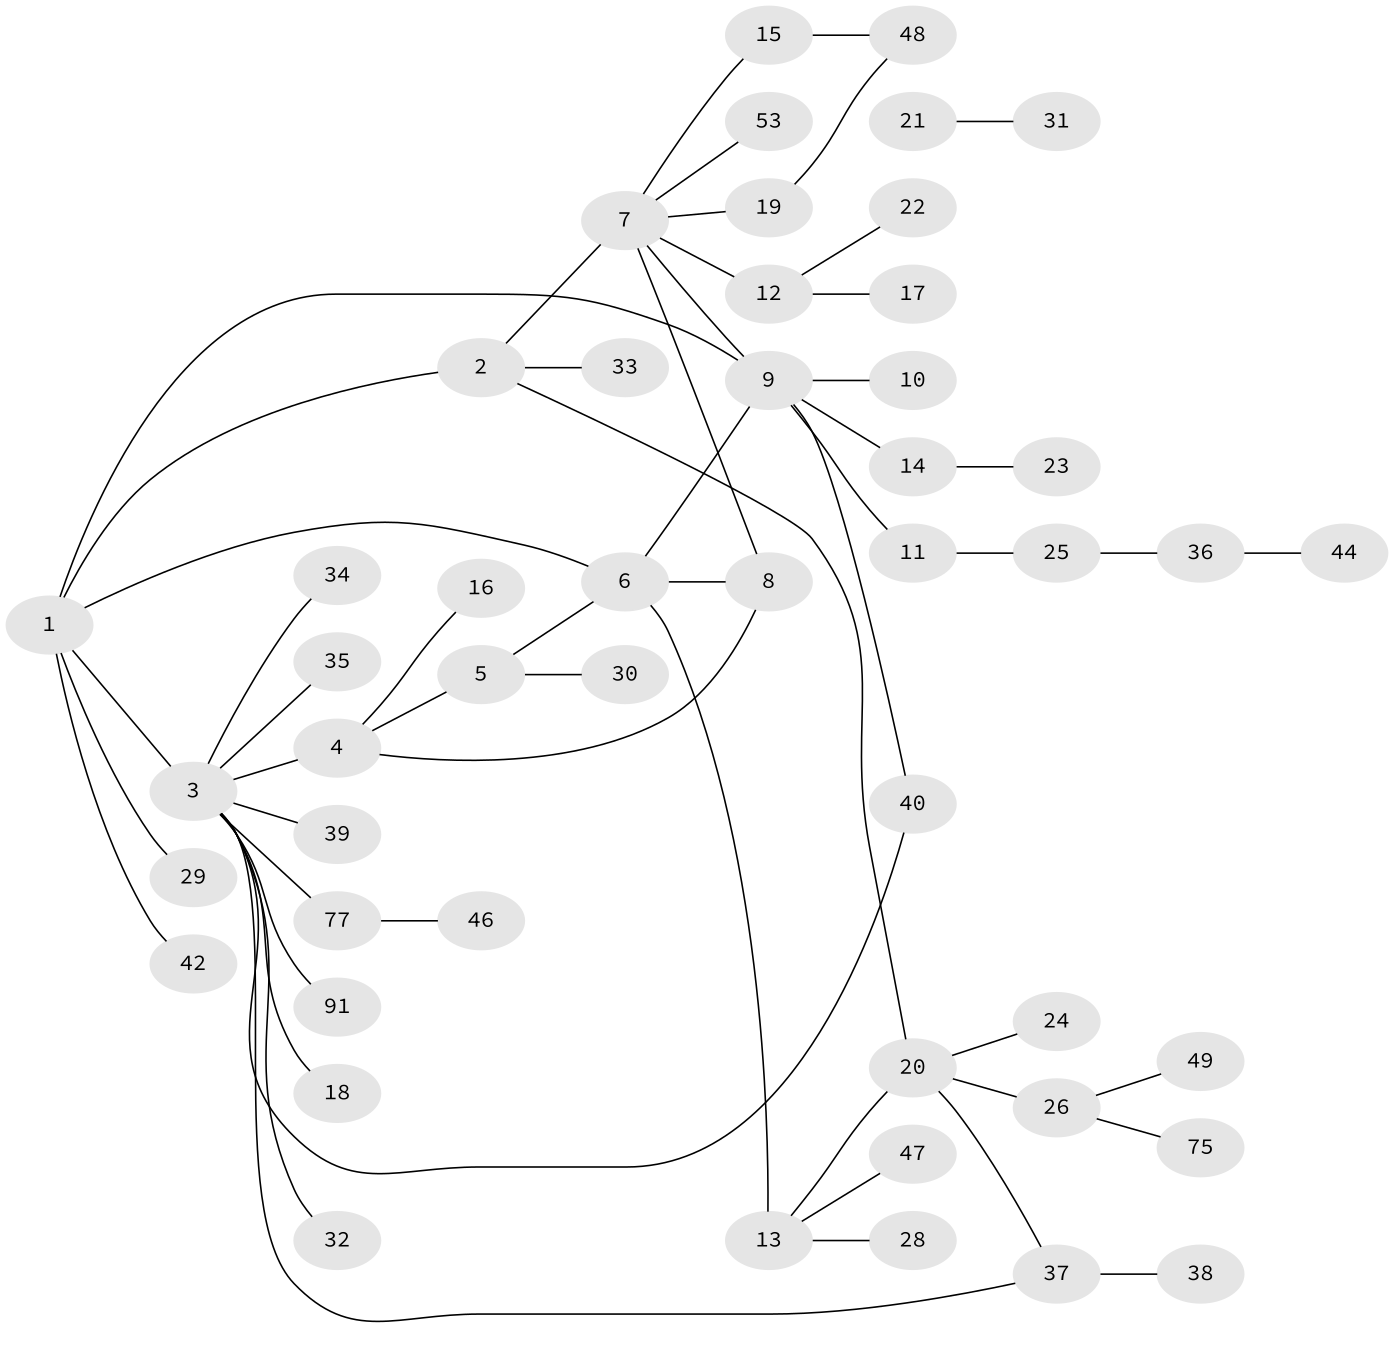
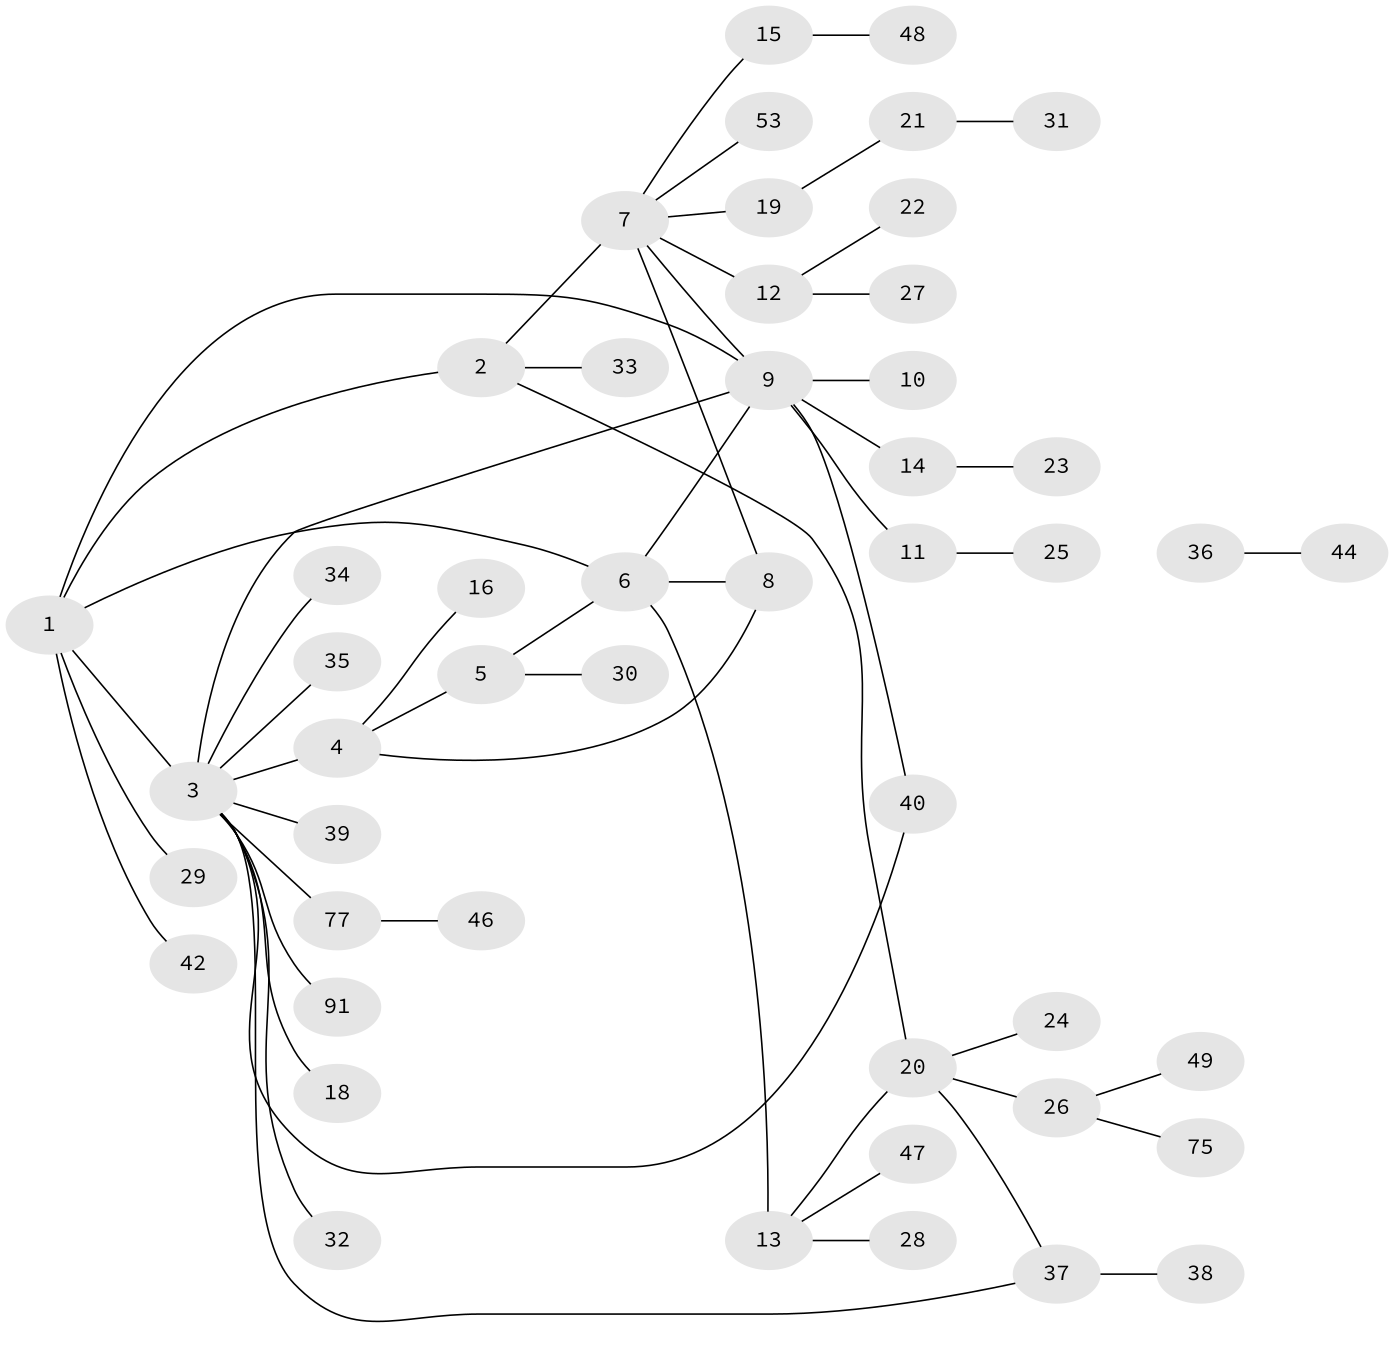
edge "48" -- "19": now "21" -- "19"
node "17": label "17" -> "27"
edge "9" -- "3": added
edge "25" -- "36": removed
